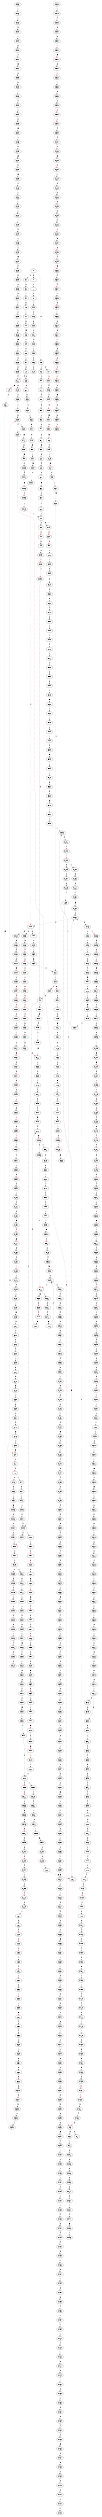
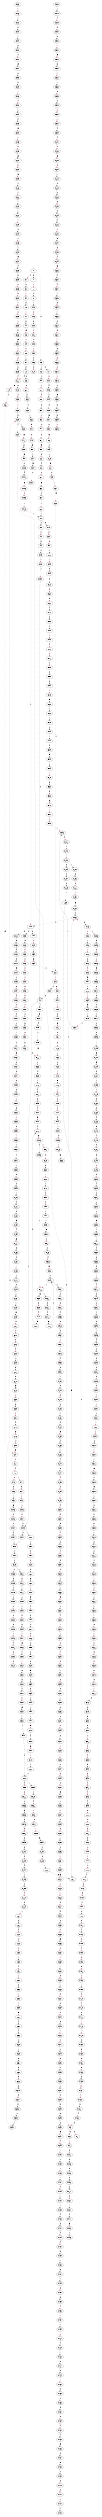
edge "S674" -> "S680": now "S678" -> "S680"
